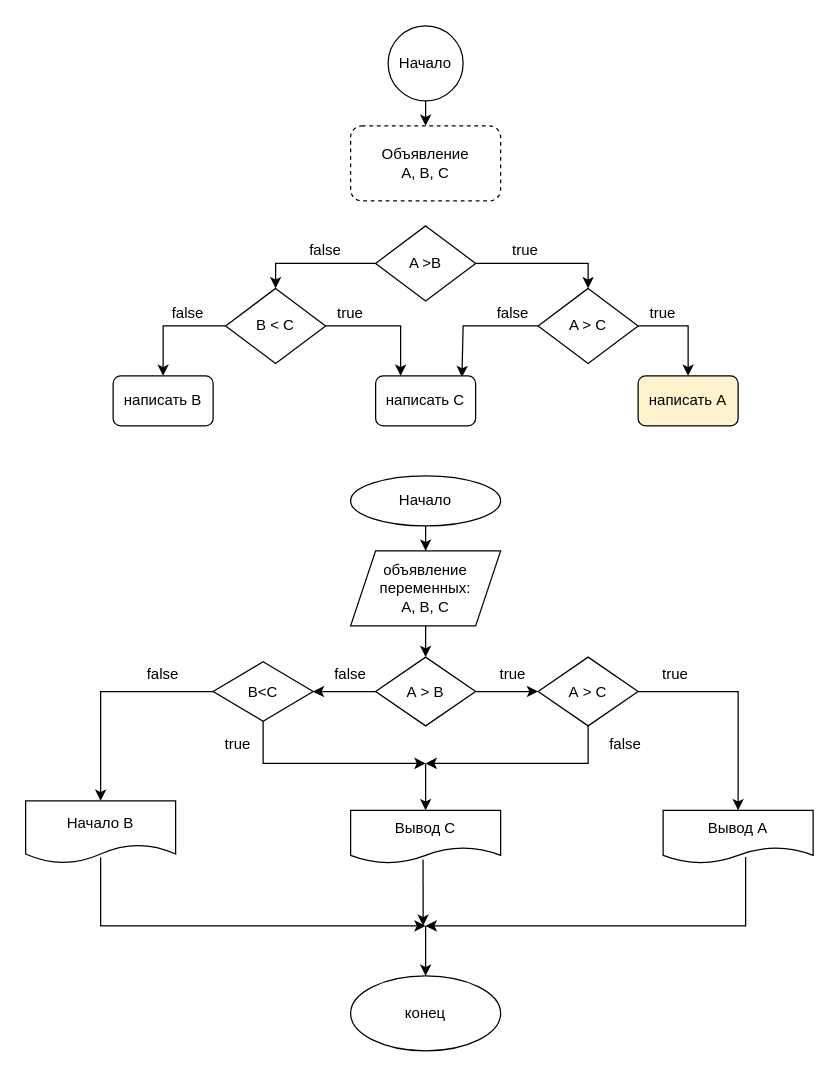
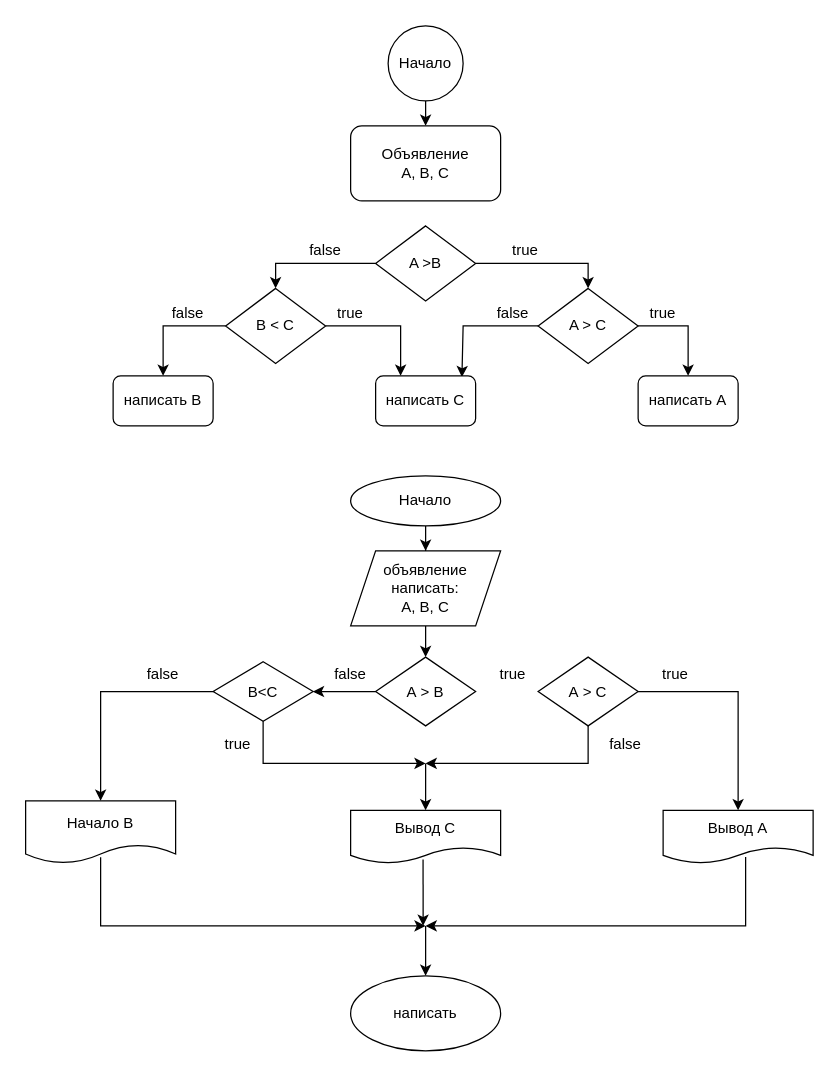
node "Объявление A, B, C": style dashed -> solid
node "написать A": fillcolor #fff2cc -> #ffffff
node "объявление переменных: А, В, С": label "объявление переменных: А, В, С" -> "объявление написать: А, В, С"
edge "А > B" -> "А > C": removed
node "конец": label "конец" -> "написать"
